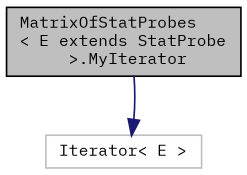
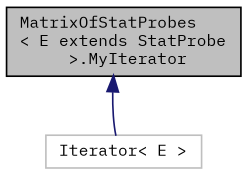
edge "MatrixOfStatProbes < E extends StatProbe >.MyIterator" -> "Iterator< E >": reversed
